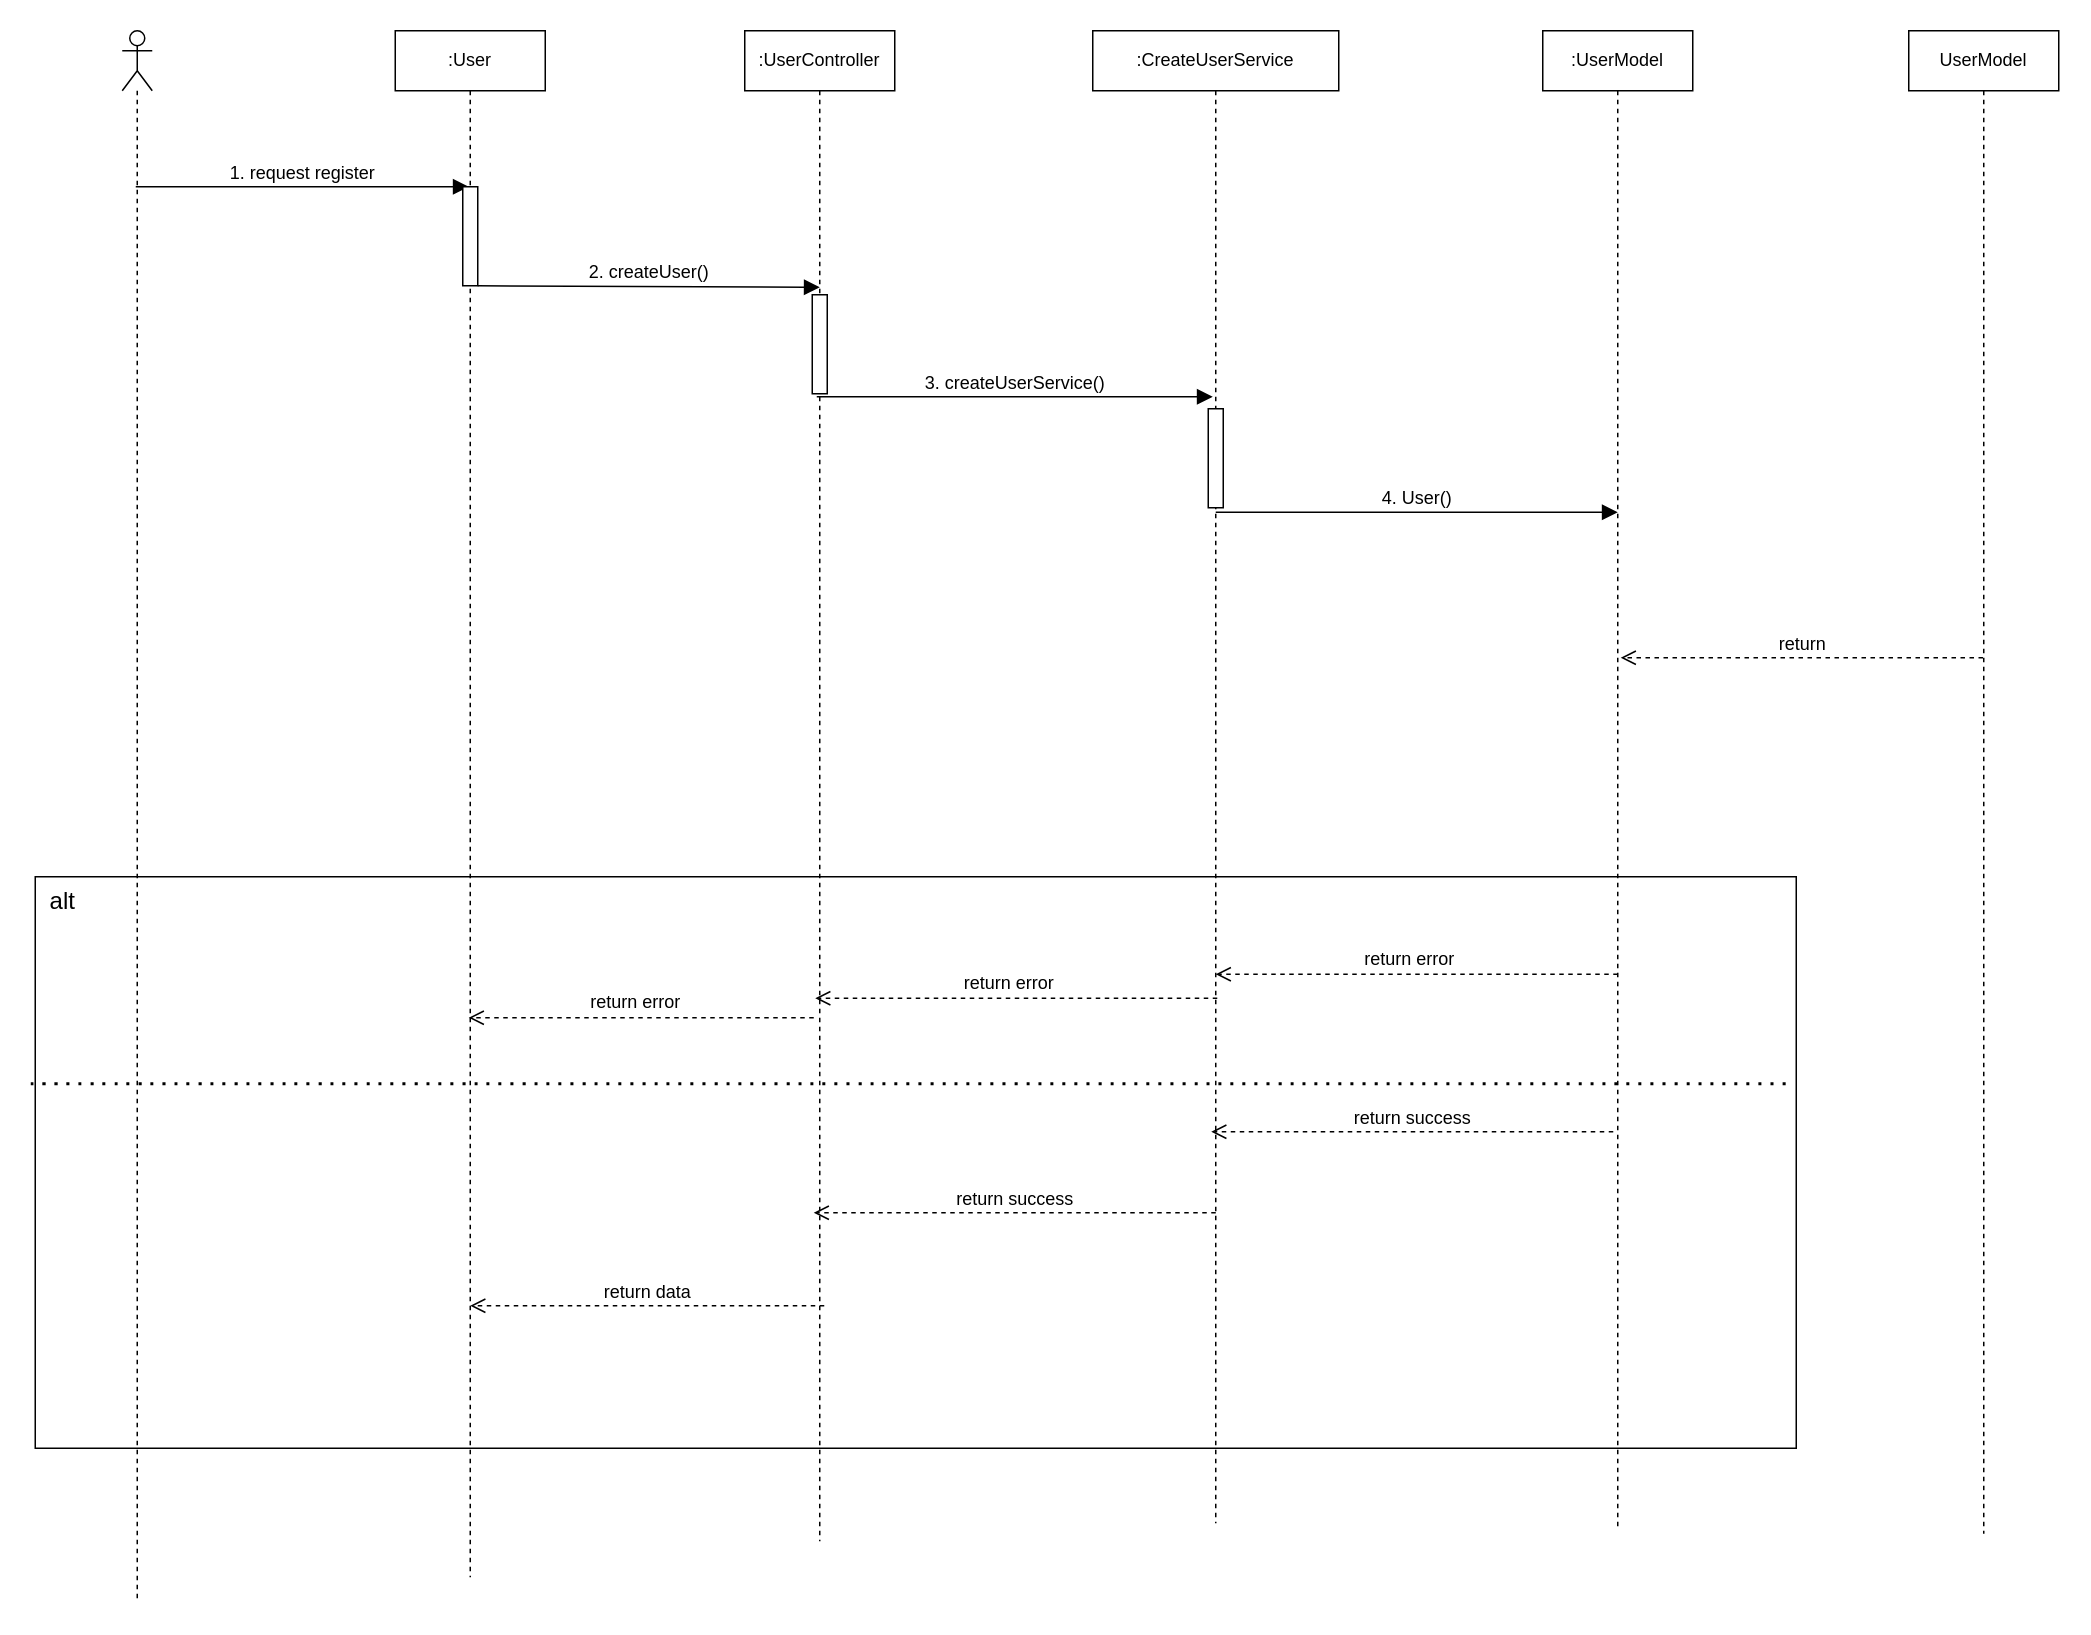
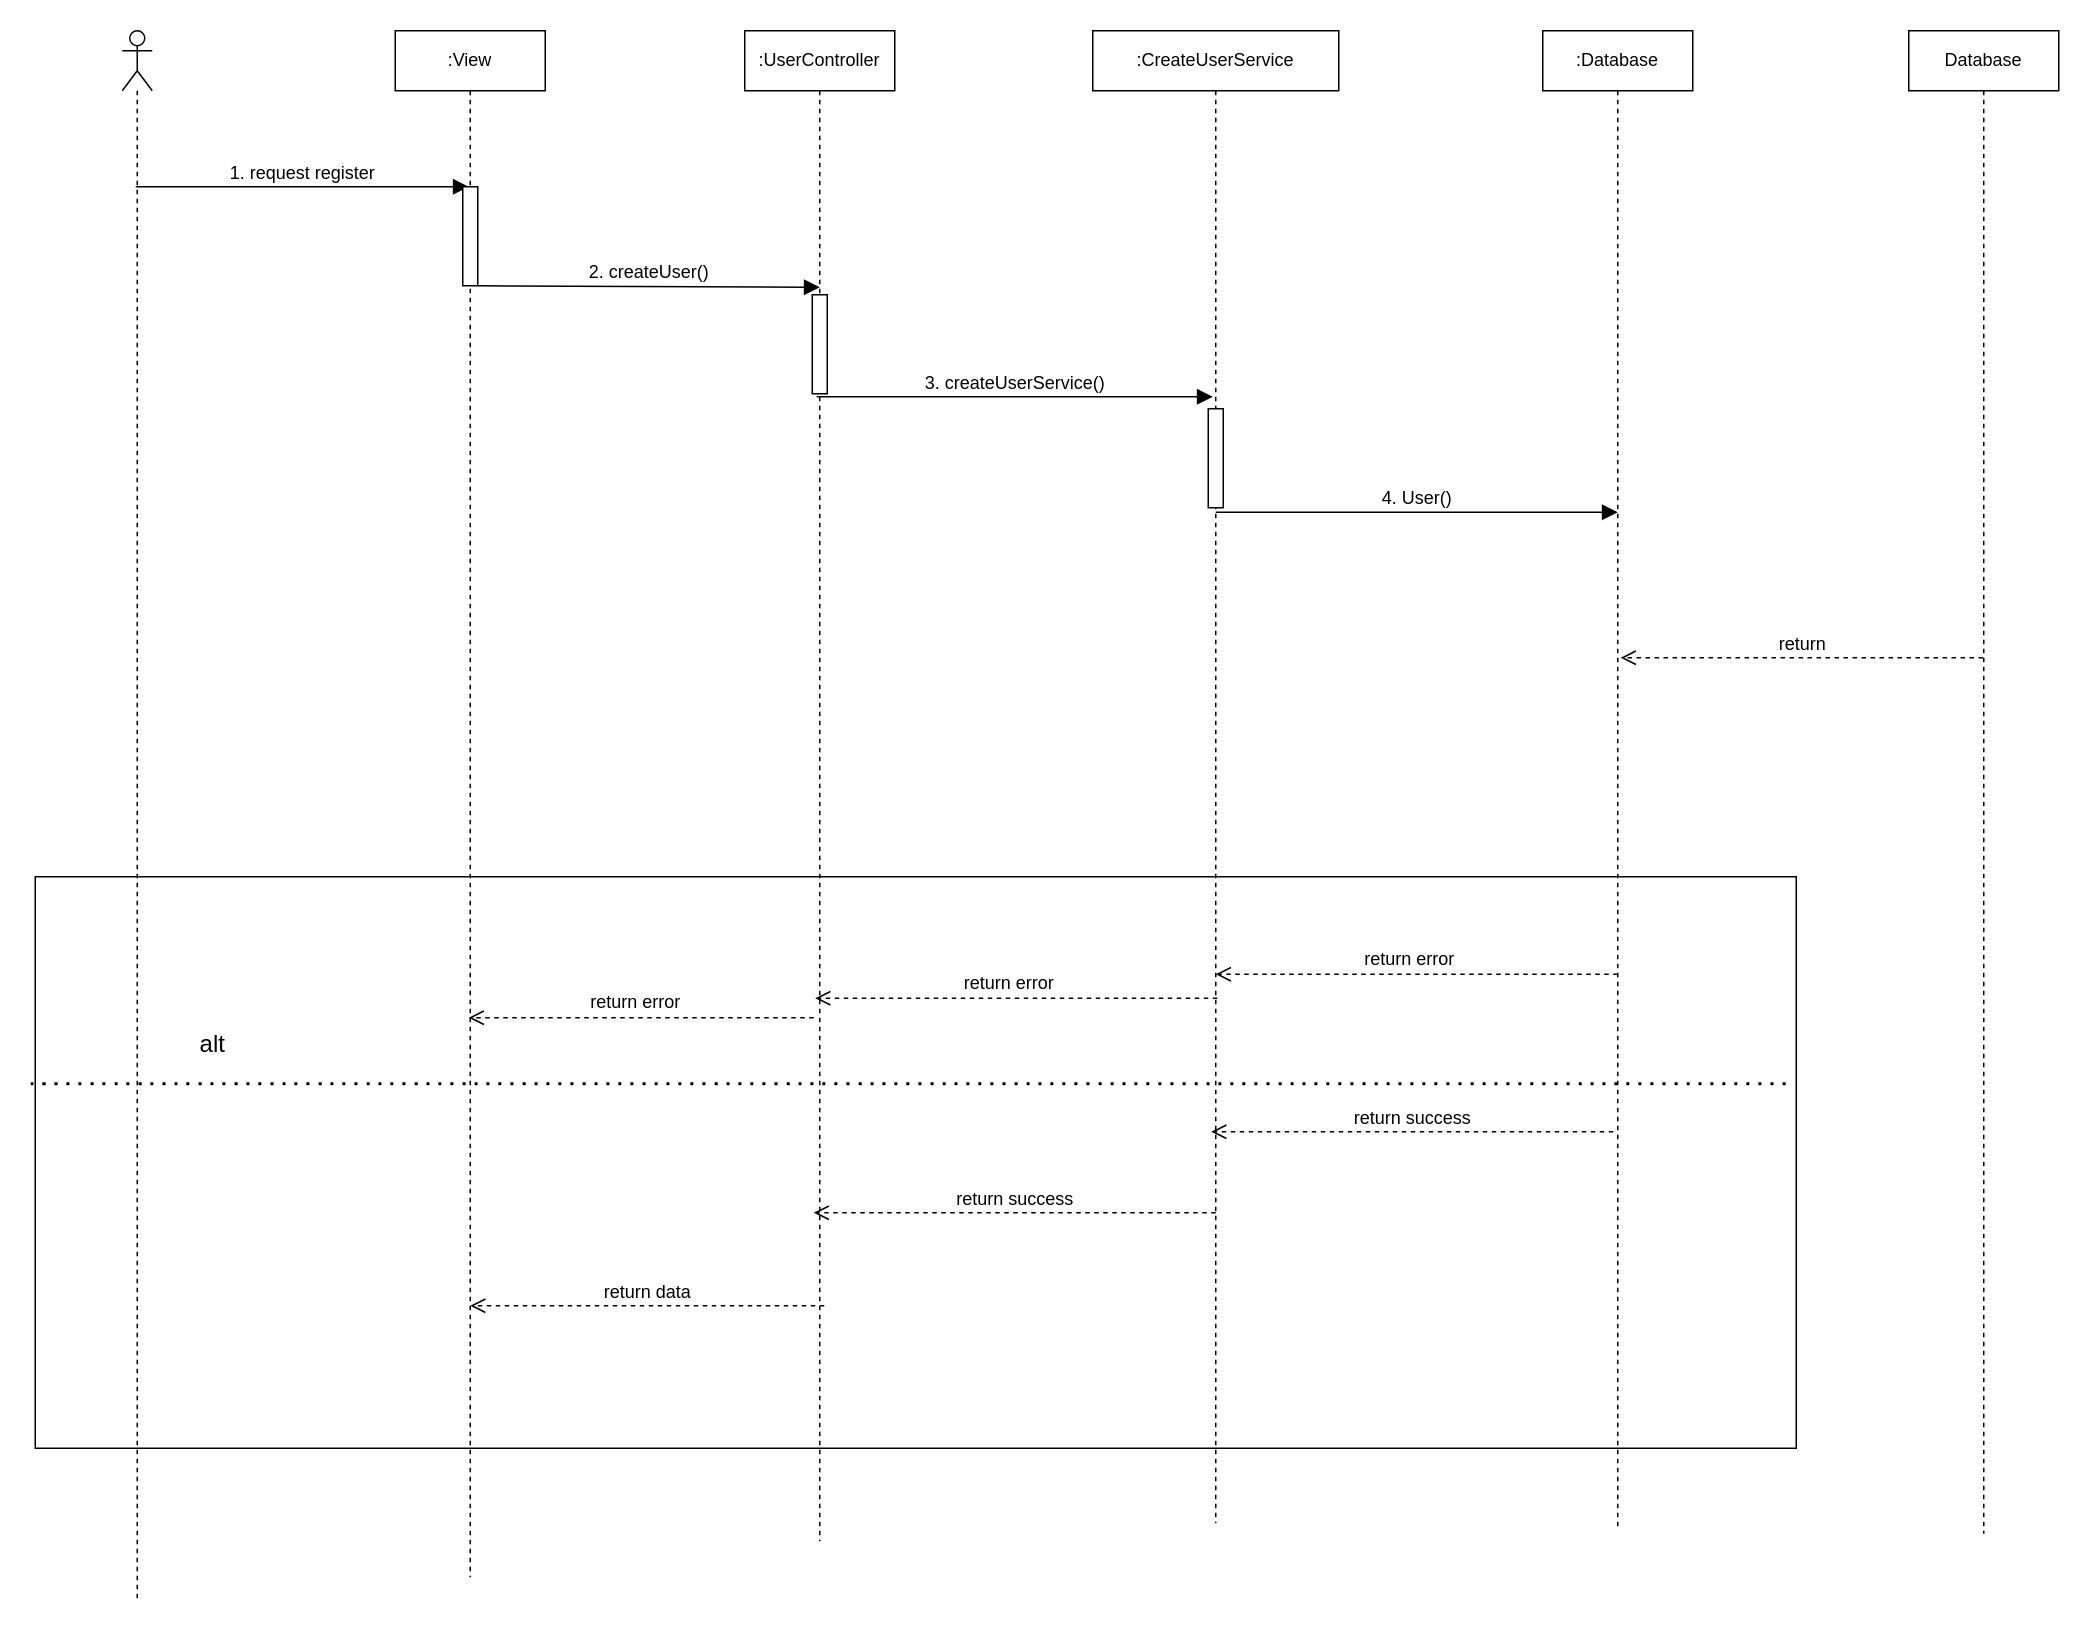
node ":User": label ":User" -> ":View"
node ":UserModel": label ":UserModel" -> ":Database"
node "UserModel": label "UserModel" -> "Database"
node "alt": moved (62, 900) -> (212, 1043)
